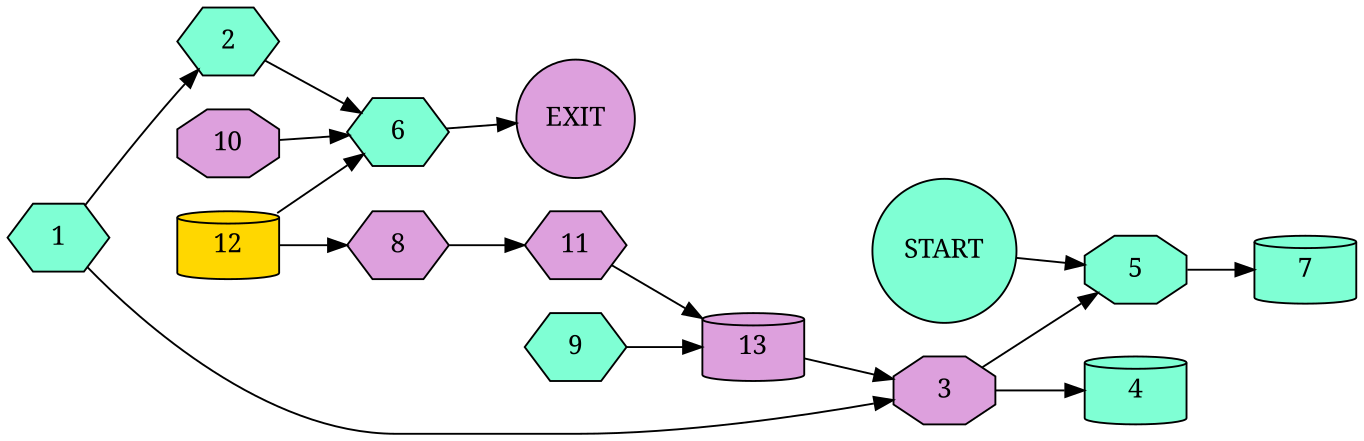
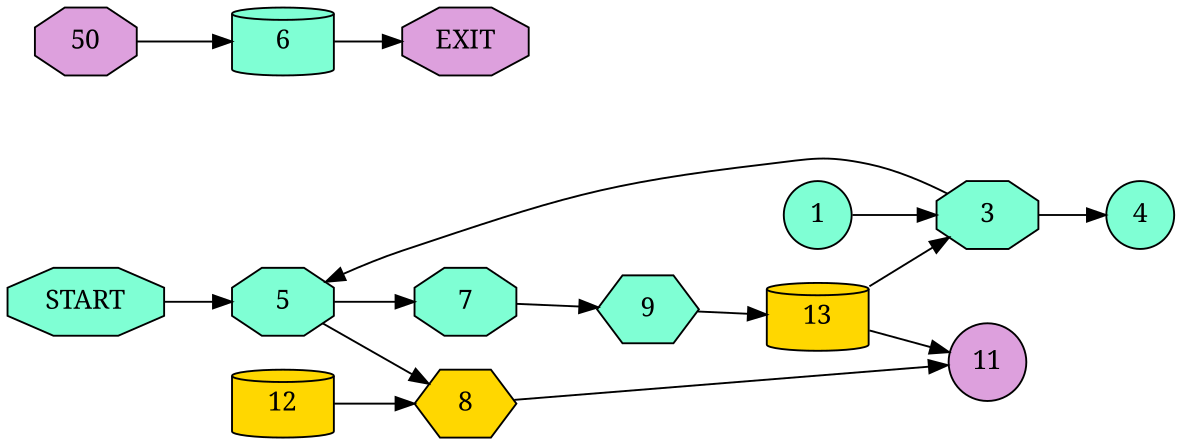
node "2": removed
node "EXIT": shape circle -> octagon
node "6": shape hexagon -> cylinder
node "10": label "10" -> "50"
edge "12" -> "6": removed
node "1": shape hexagon -> circle
node "8": fillcolor plum -> gold
node "11": shape hexagon -> circle
node "START": shape circle -> octagon
node "7": shape cylinder -> octagon
edge "11" -> "13": reversed
edge "7" -> "9": added
node "13": fillcolor plum -> gold
edge "5" -> "8": added
node "3": fillcolor plum -> aquamarine
node "4": shape cylinder -> circle
